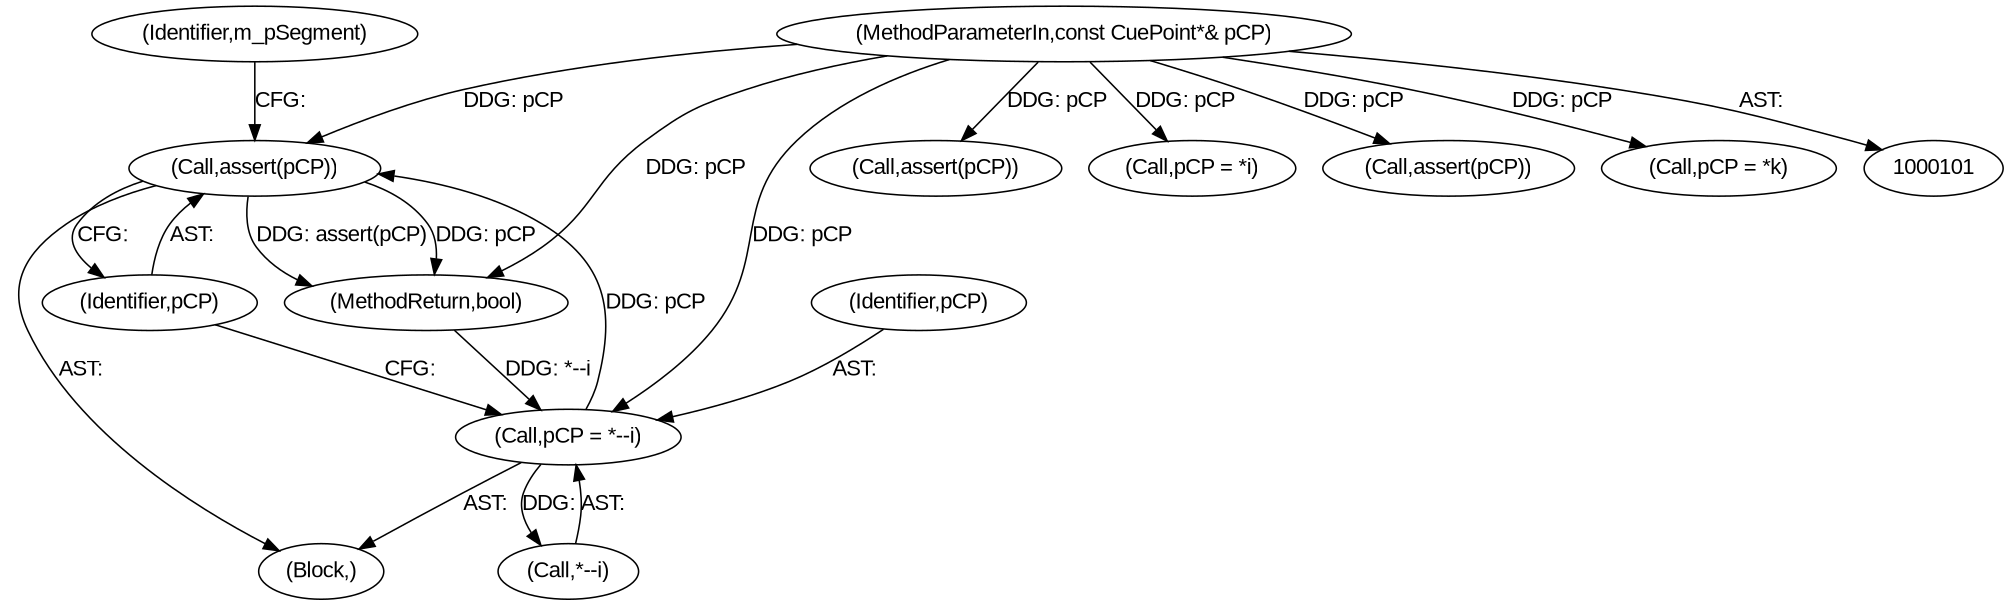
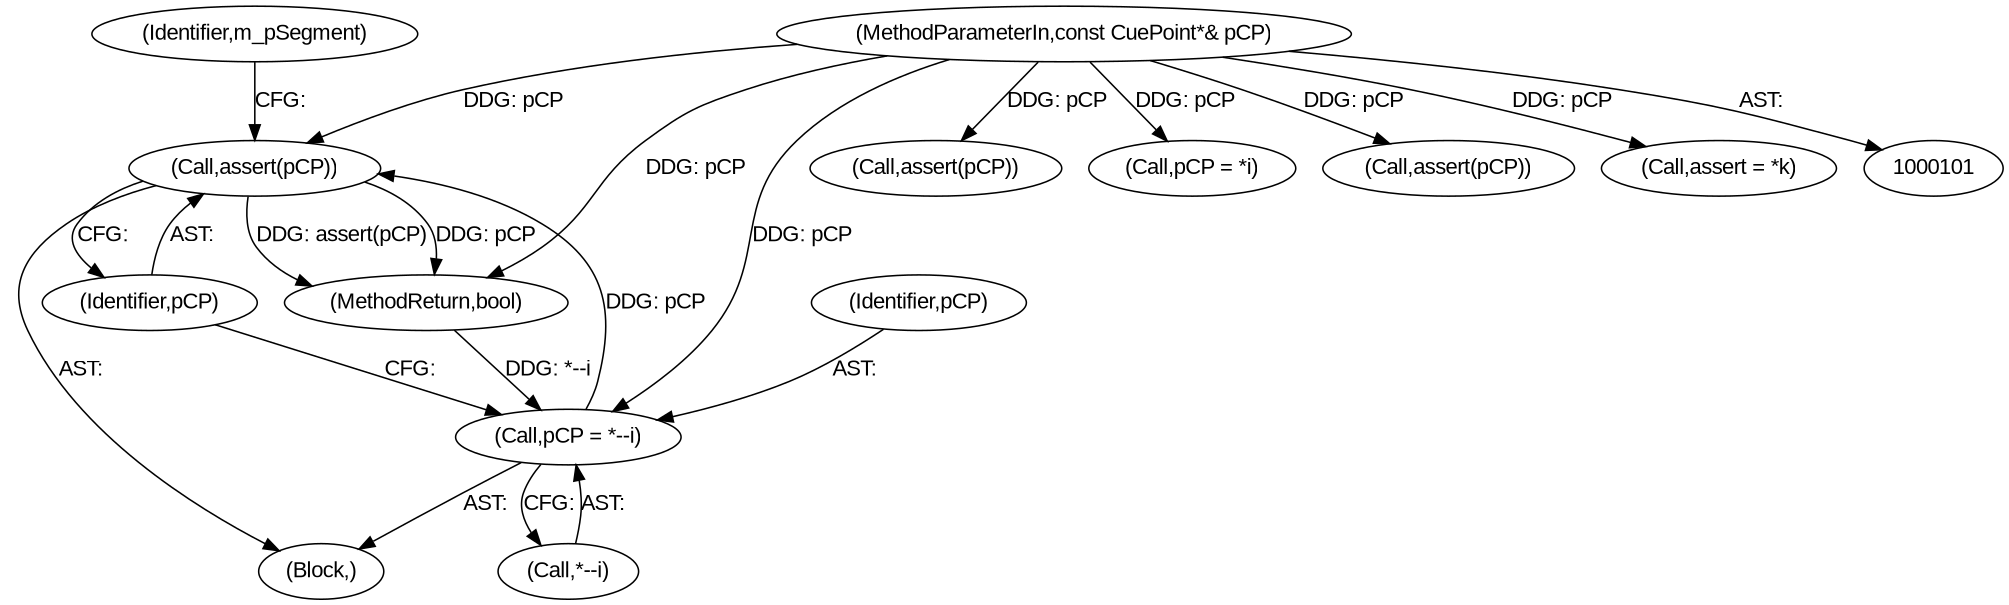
node "(Call,pCP = *k)": label "(Call,pCP = *k)" -> "(Call,assert = *k)"
edge "(Call,pCP = *--i)" -> "(Call,*--i)": label "DDG: " -> "CFG: "
